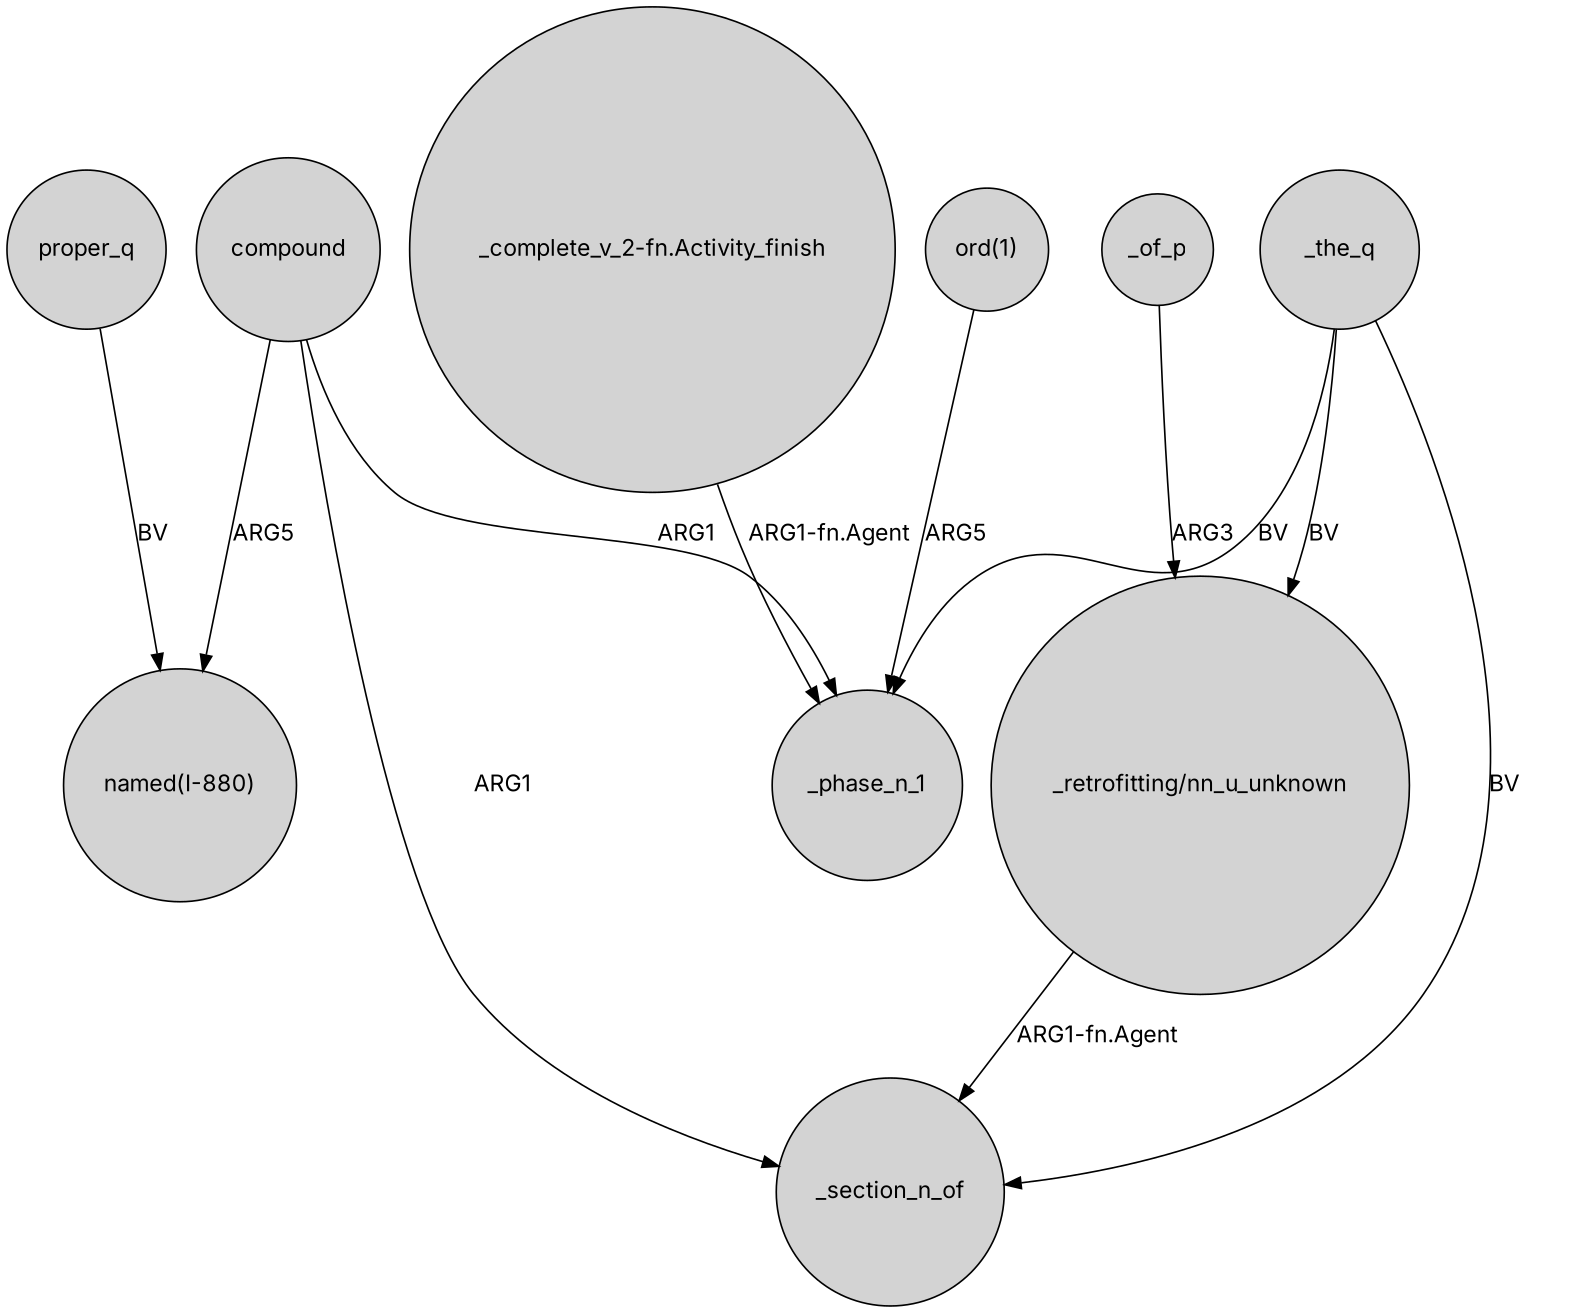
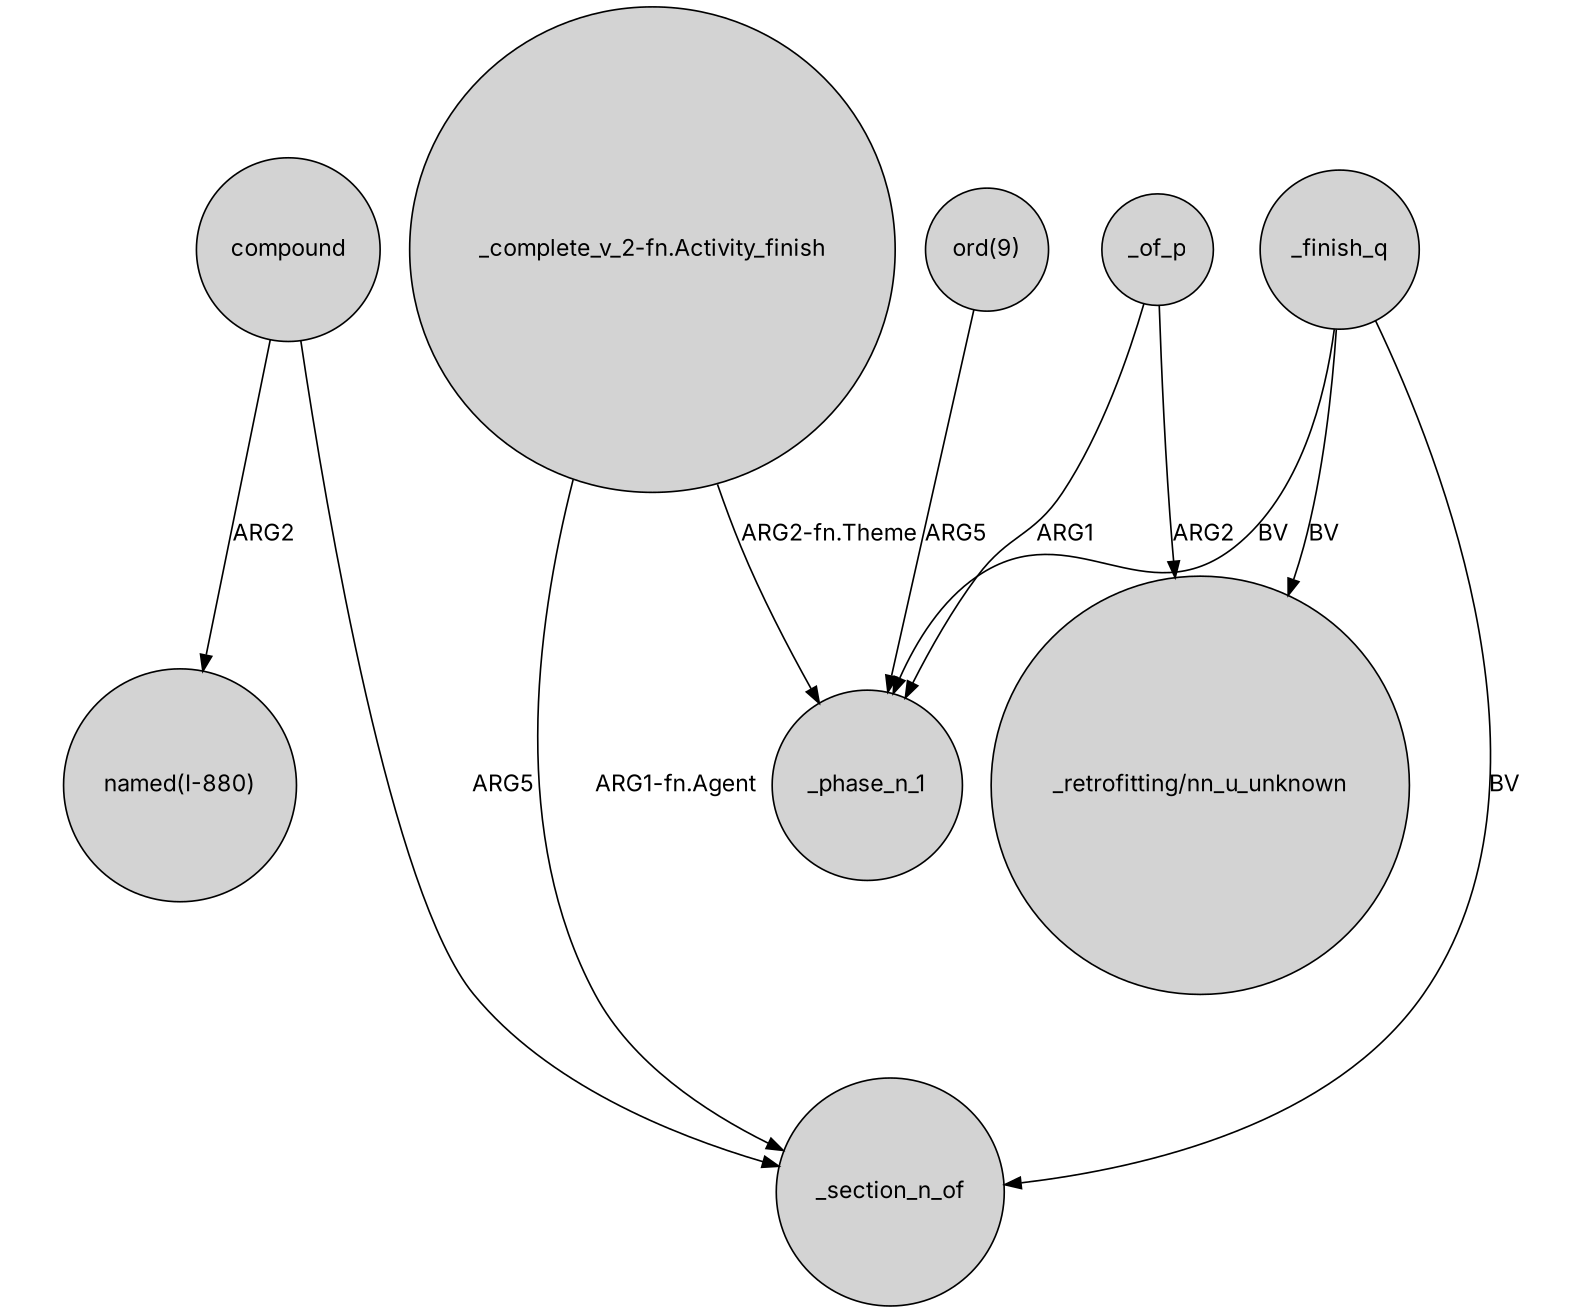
node "proper_q": removed
node "ord(1)": label "ord(1)" -> "ord(9)"
node "_the_q": label "_the_q" -> "_finish_q"
edge "compound" -> "_phase_n_1": now "_of_p" -> "_phase_n_1"
edge "compound" -> "named(I-880)": label "ARG5" -> "ARG2"
edge "_complete_v_2-fn.Activity_finish" -> "_phase_n_1": label "ARG1-fn.Agent" -> "ARG2-fn.Theme"
edge "_of_p" -> "_retrofitting/nn_u_unknown": label "ARG3" -> "ARG2"
edge "compound" -> "_section_n_of": label "ARG1" -> "ARG5"
edge "_retrofitting/nn_u_unknown" -> "_section_n_of": now "_complete_v_2-fn.Activity_finish" -> "_section_n_of"
